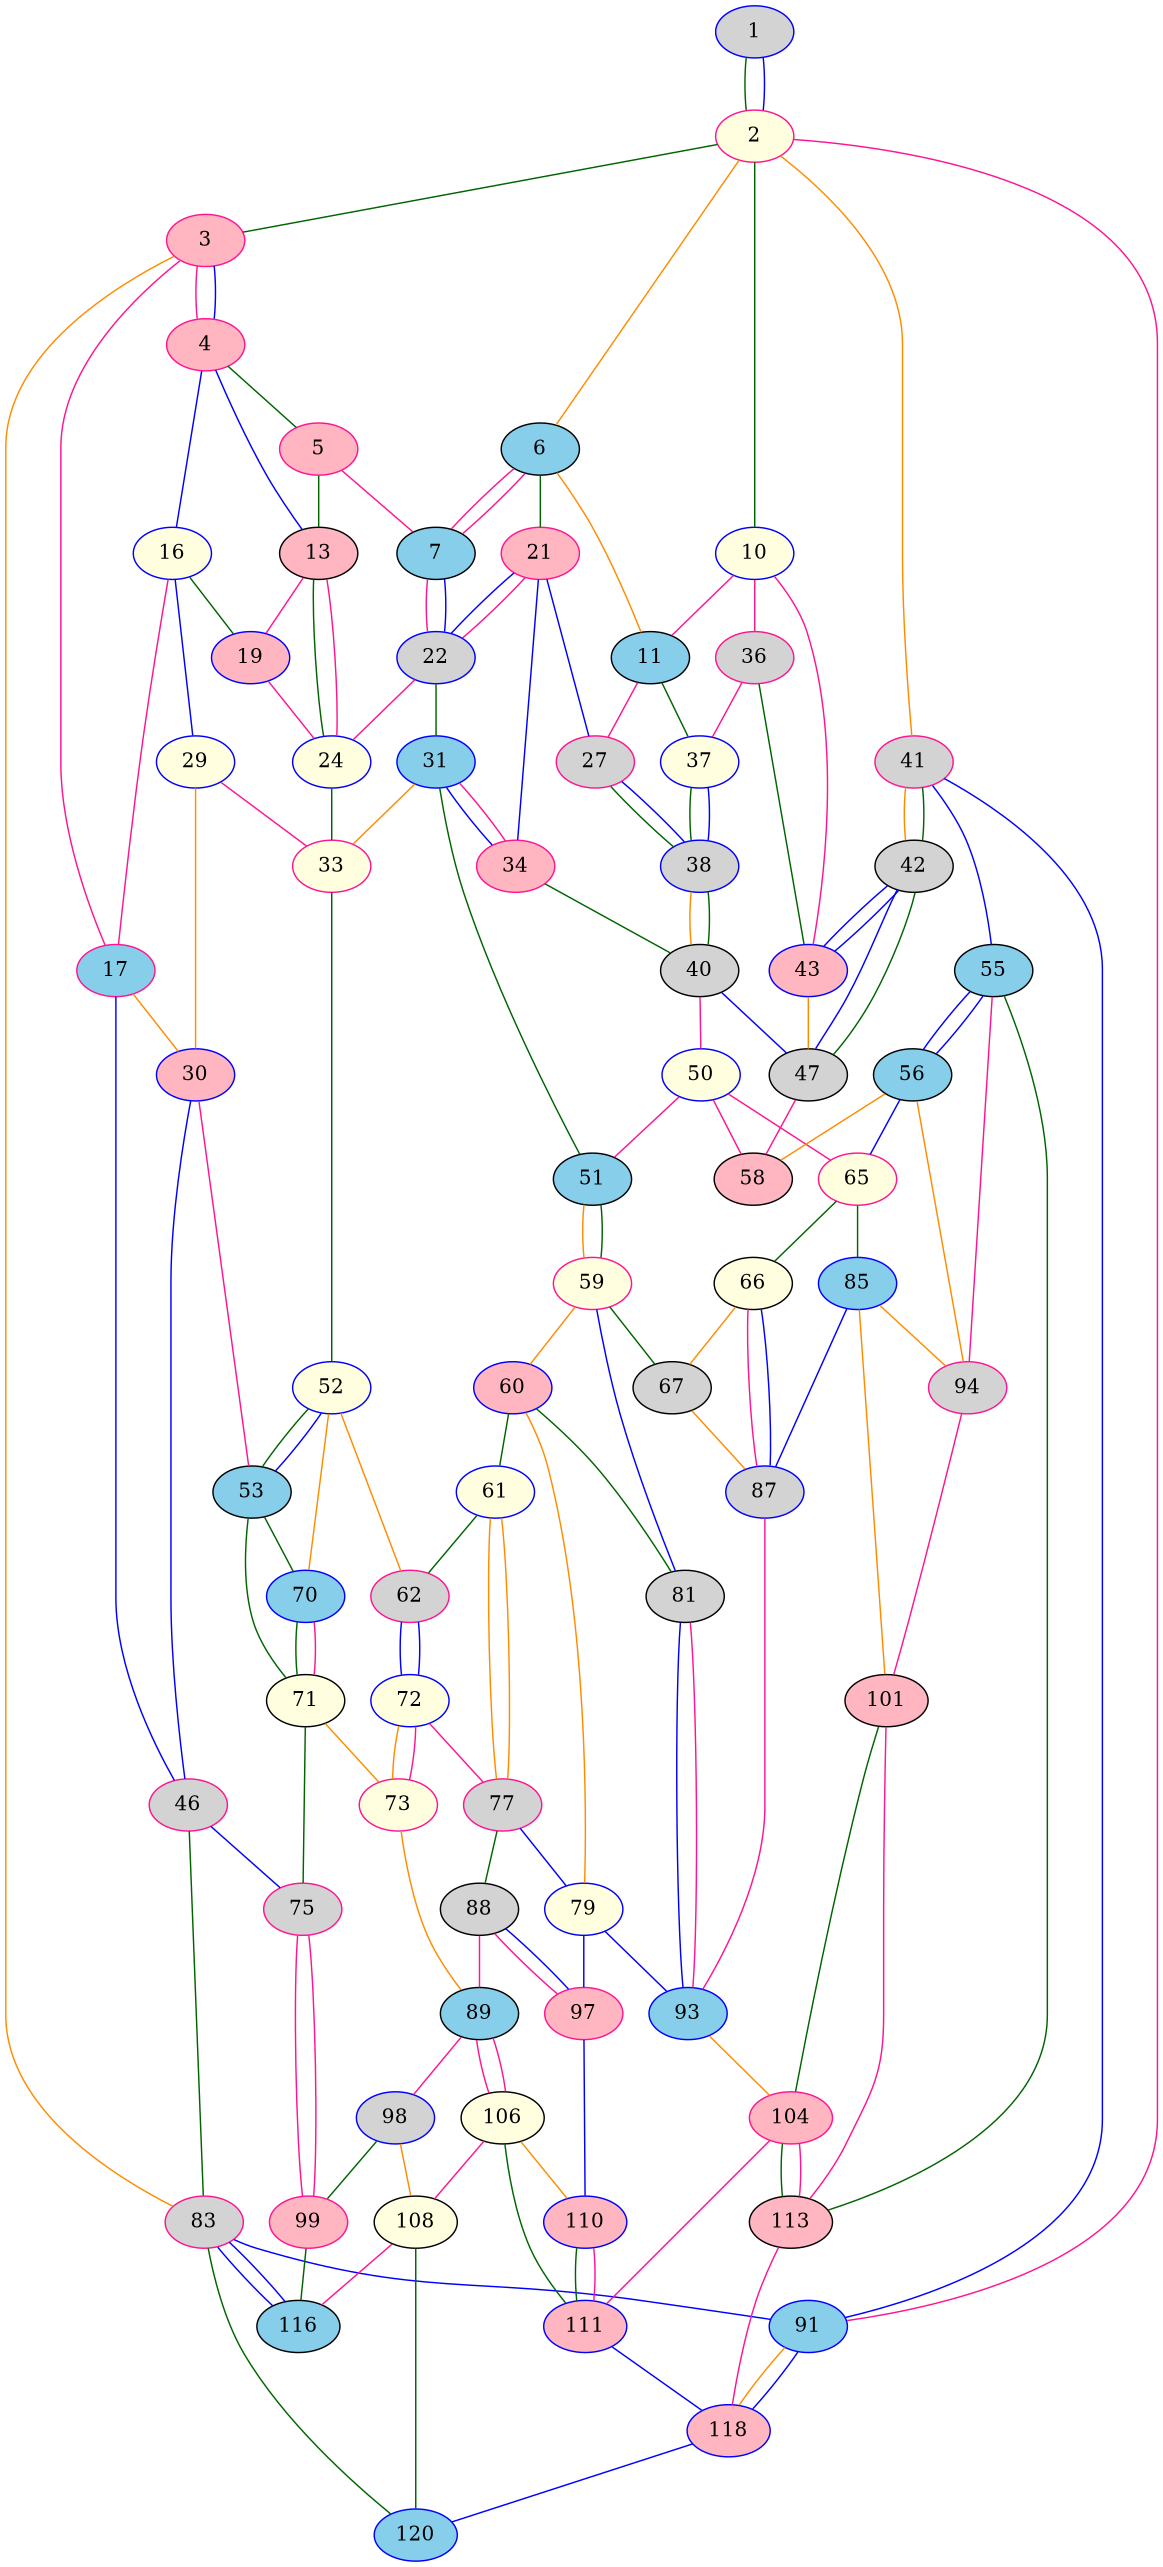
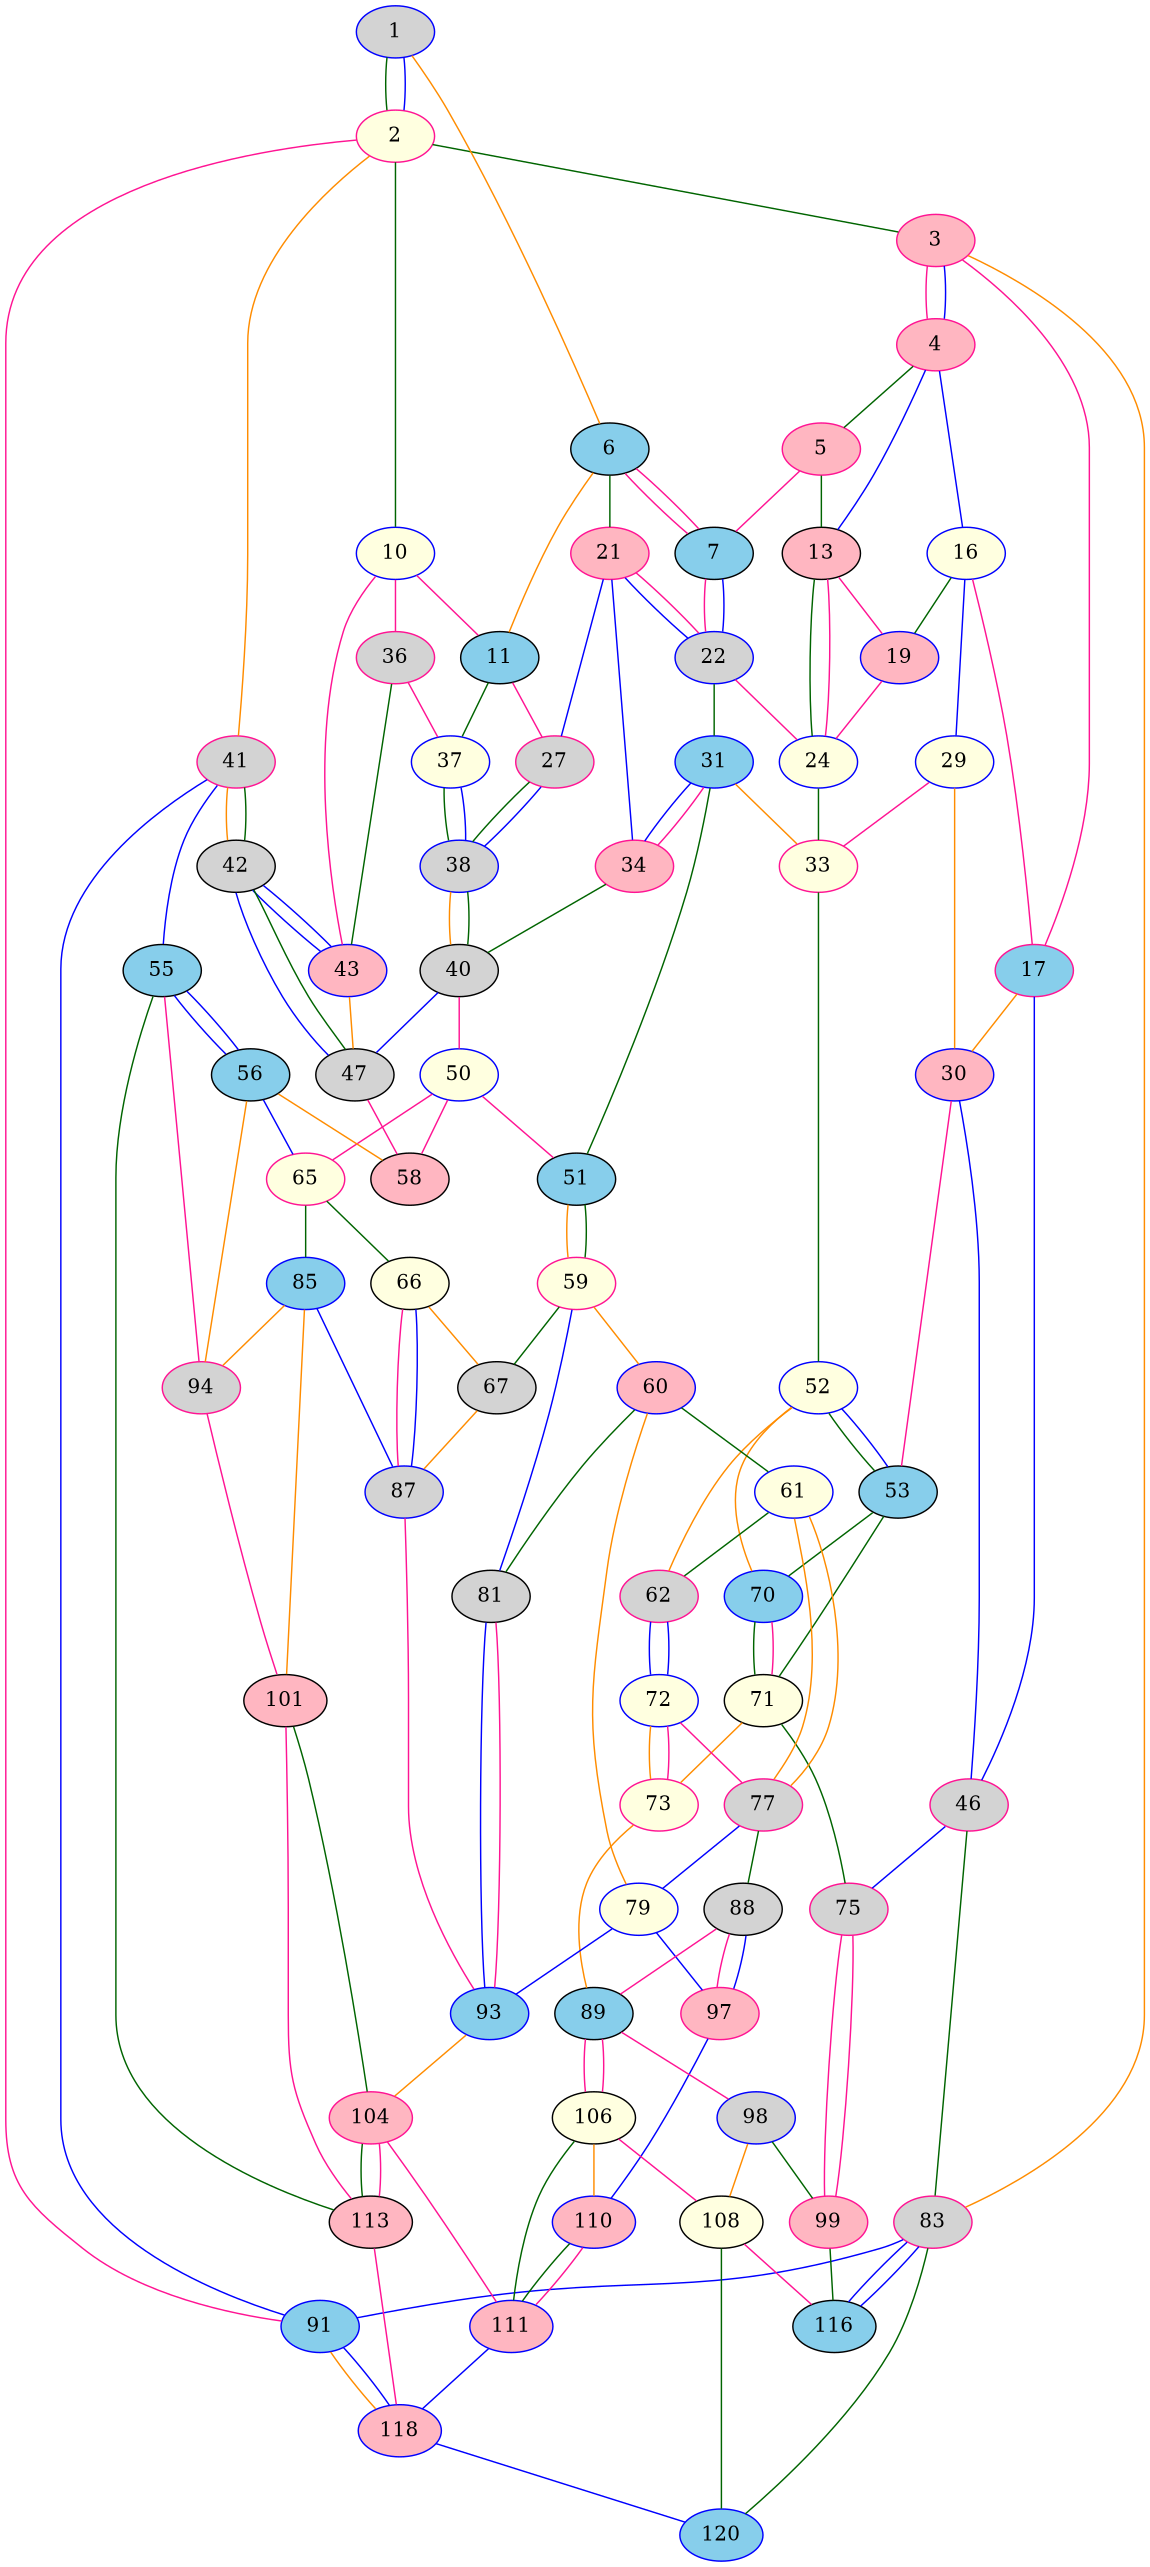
edge "2" -- "6": now "1" -- "6"
